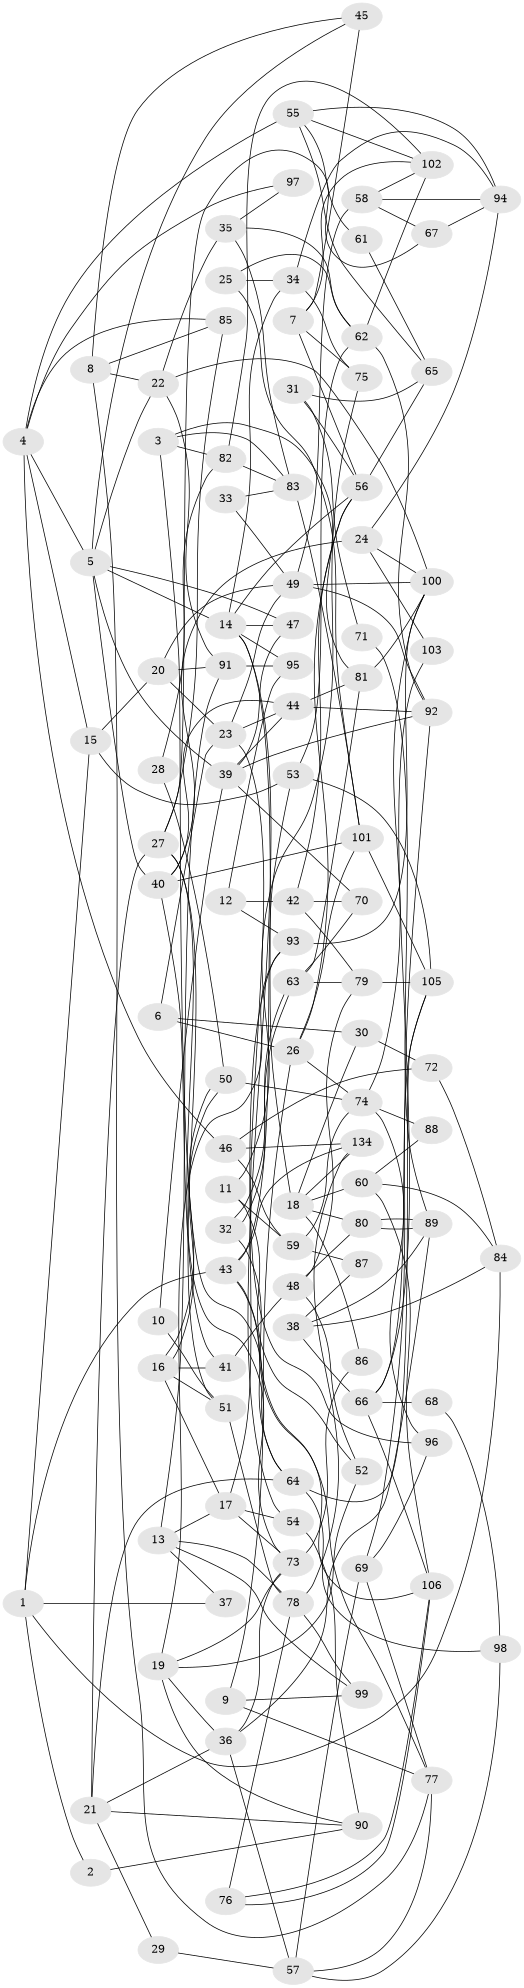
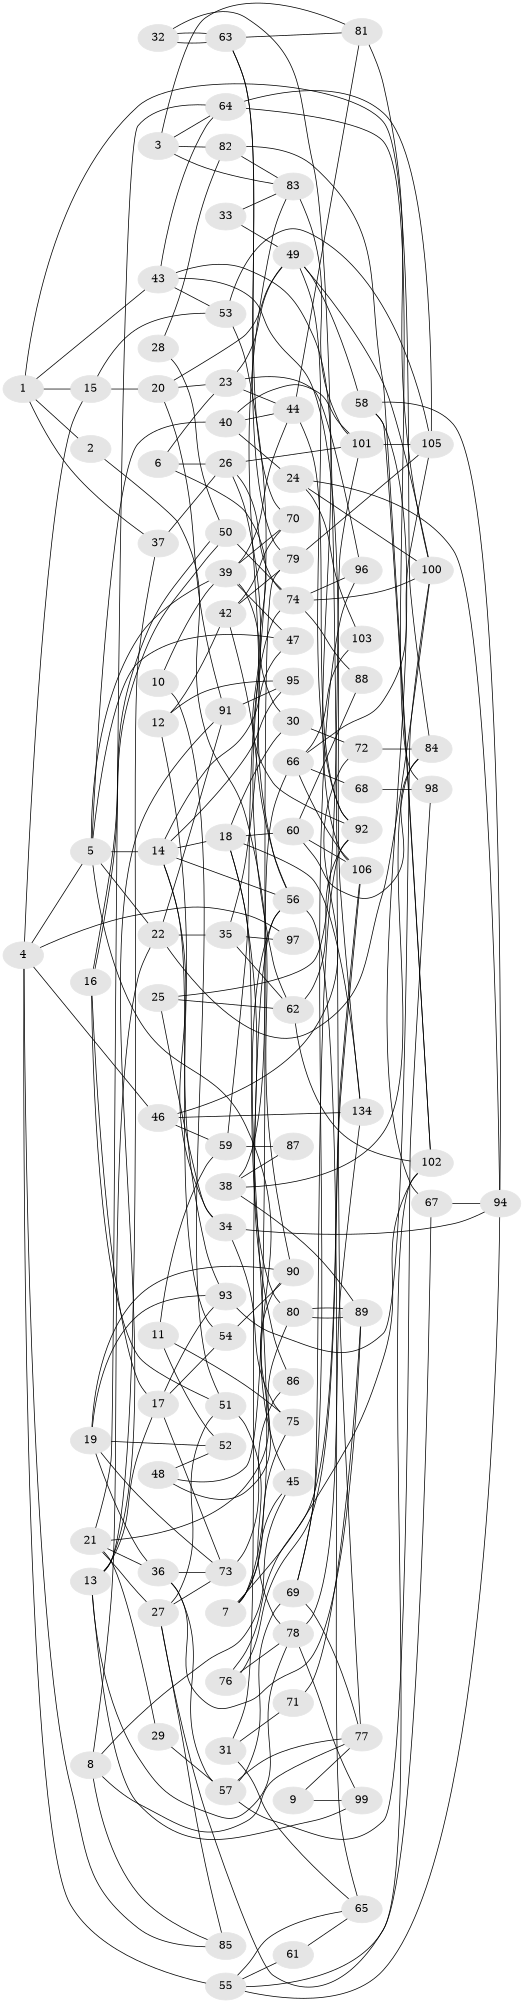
edge "26" -- "9": now "26" -- "37"
node "41": removed
